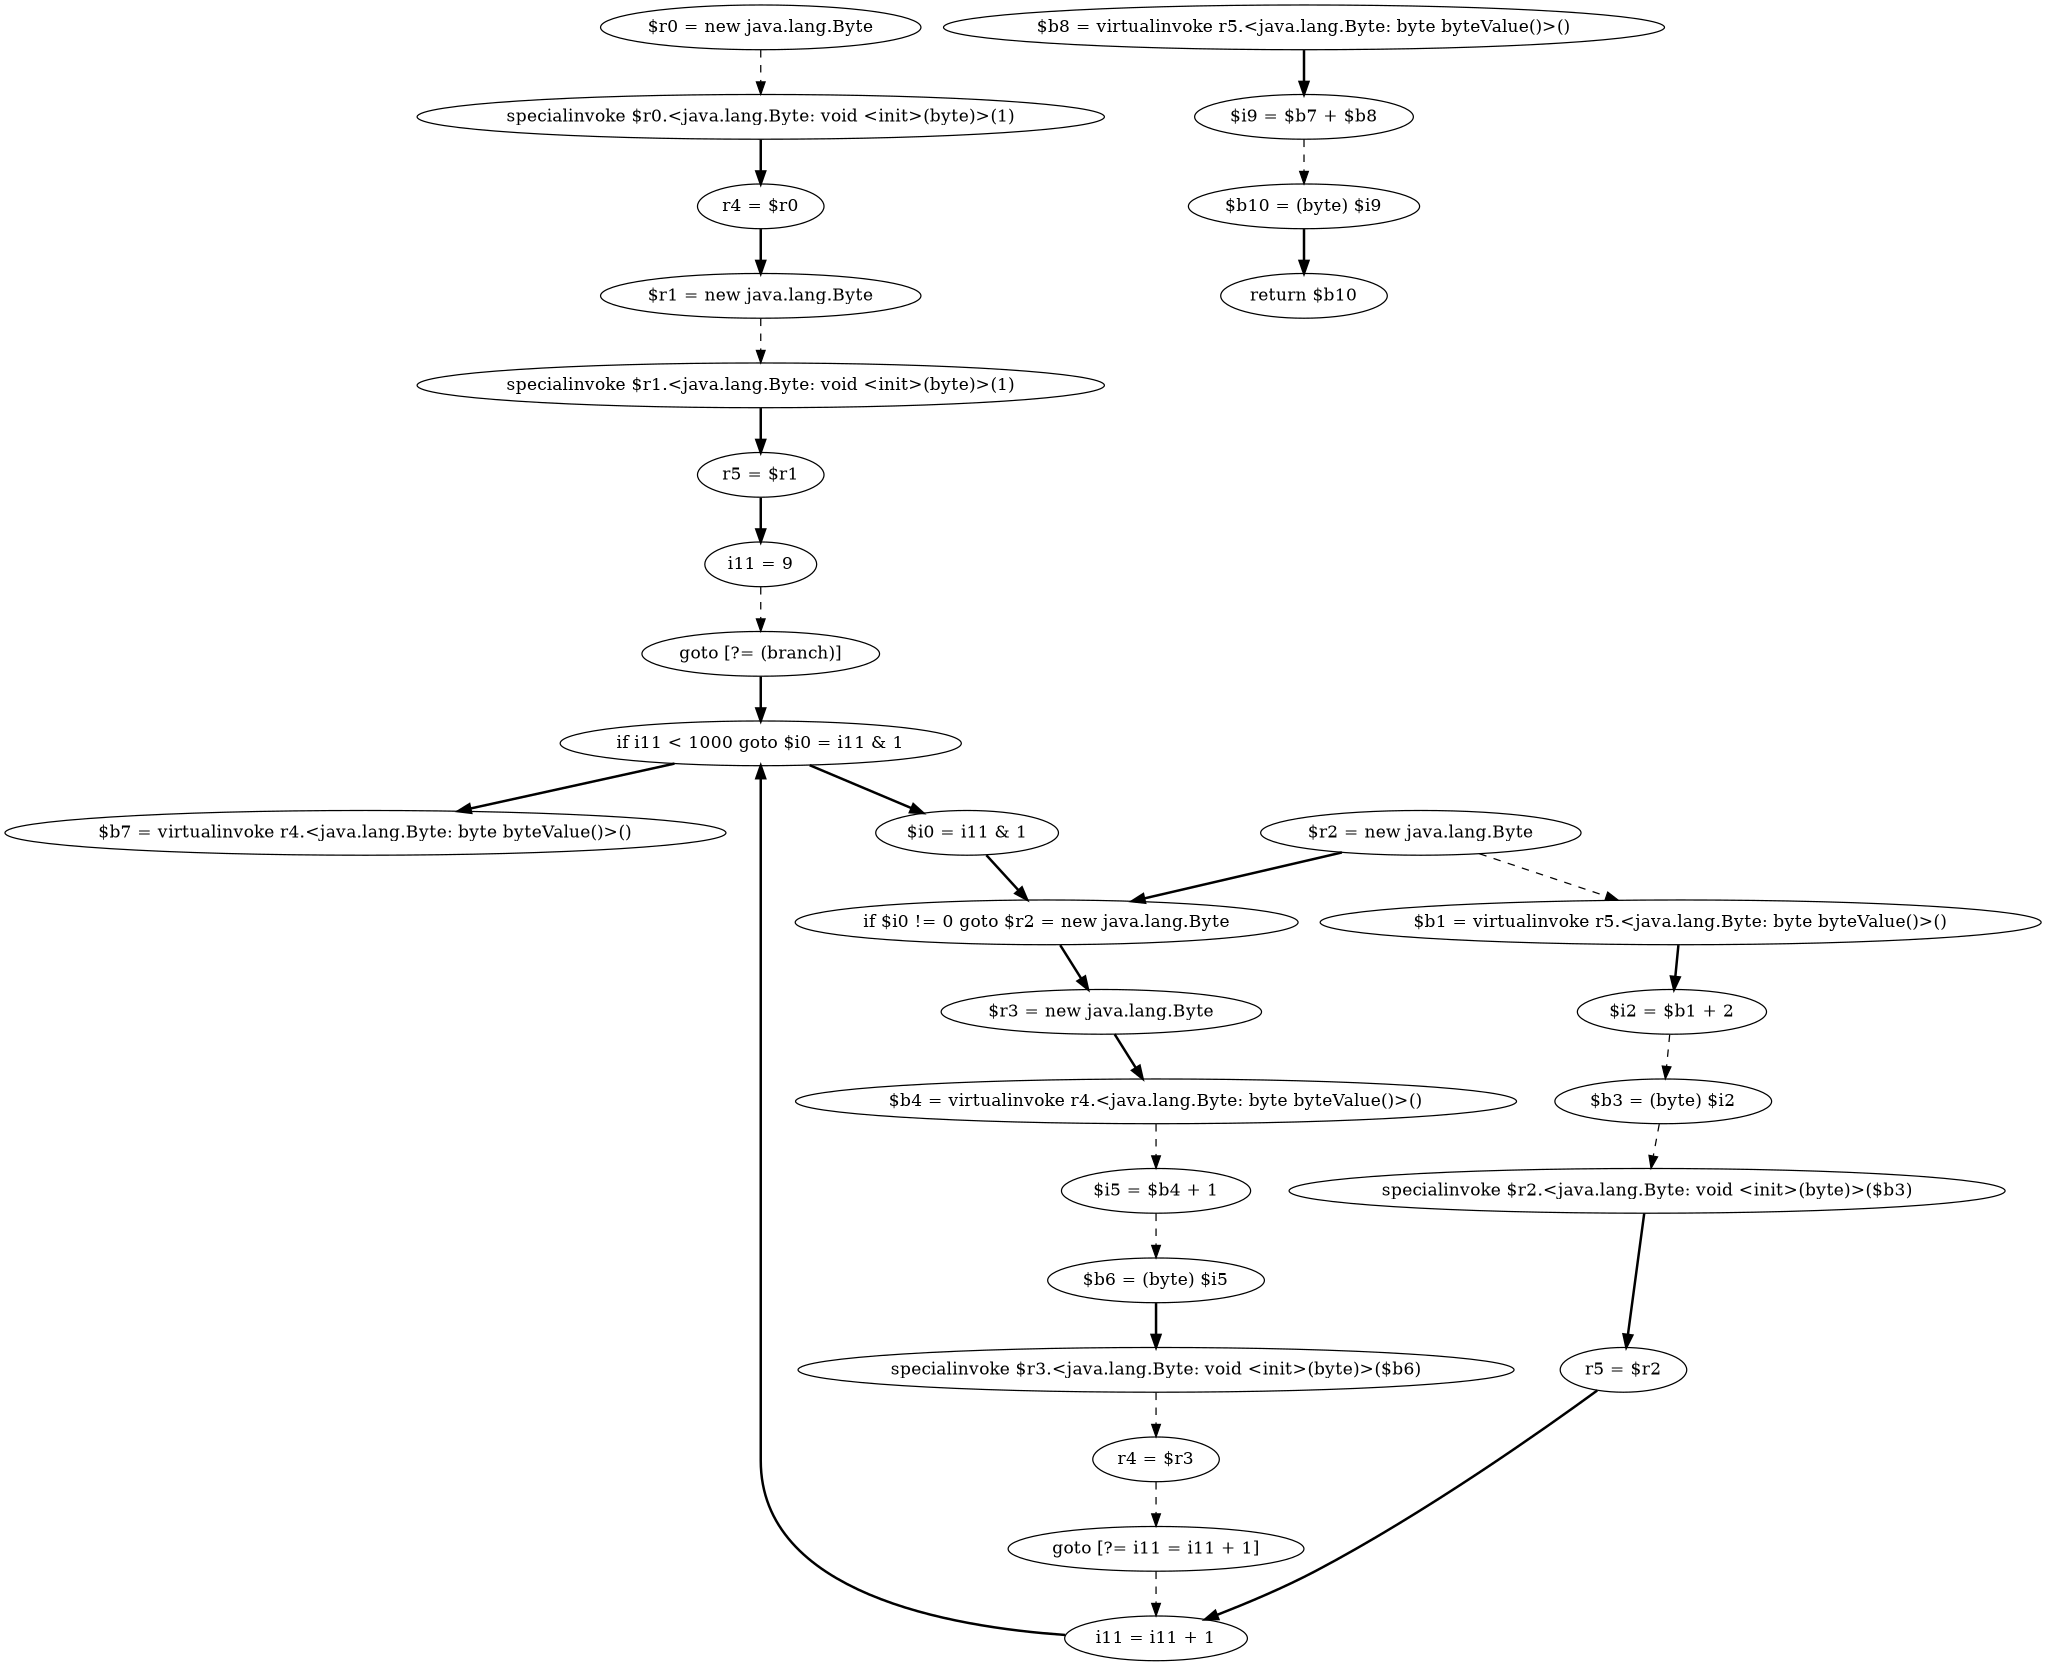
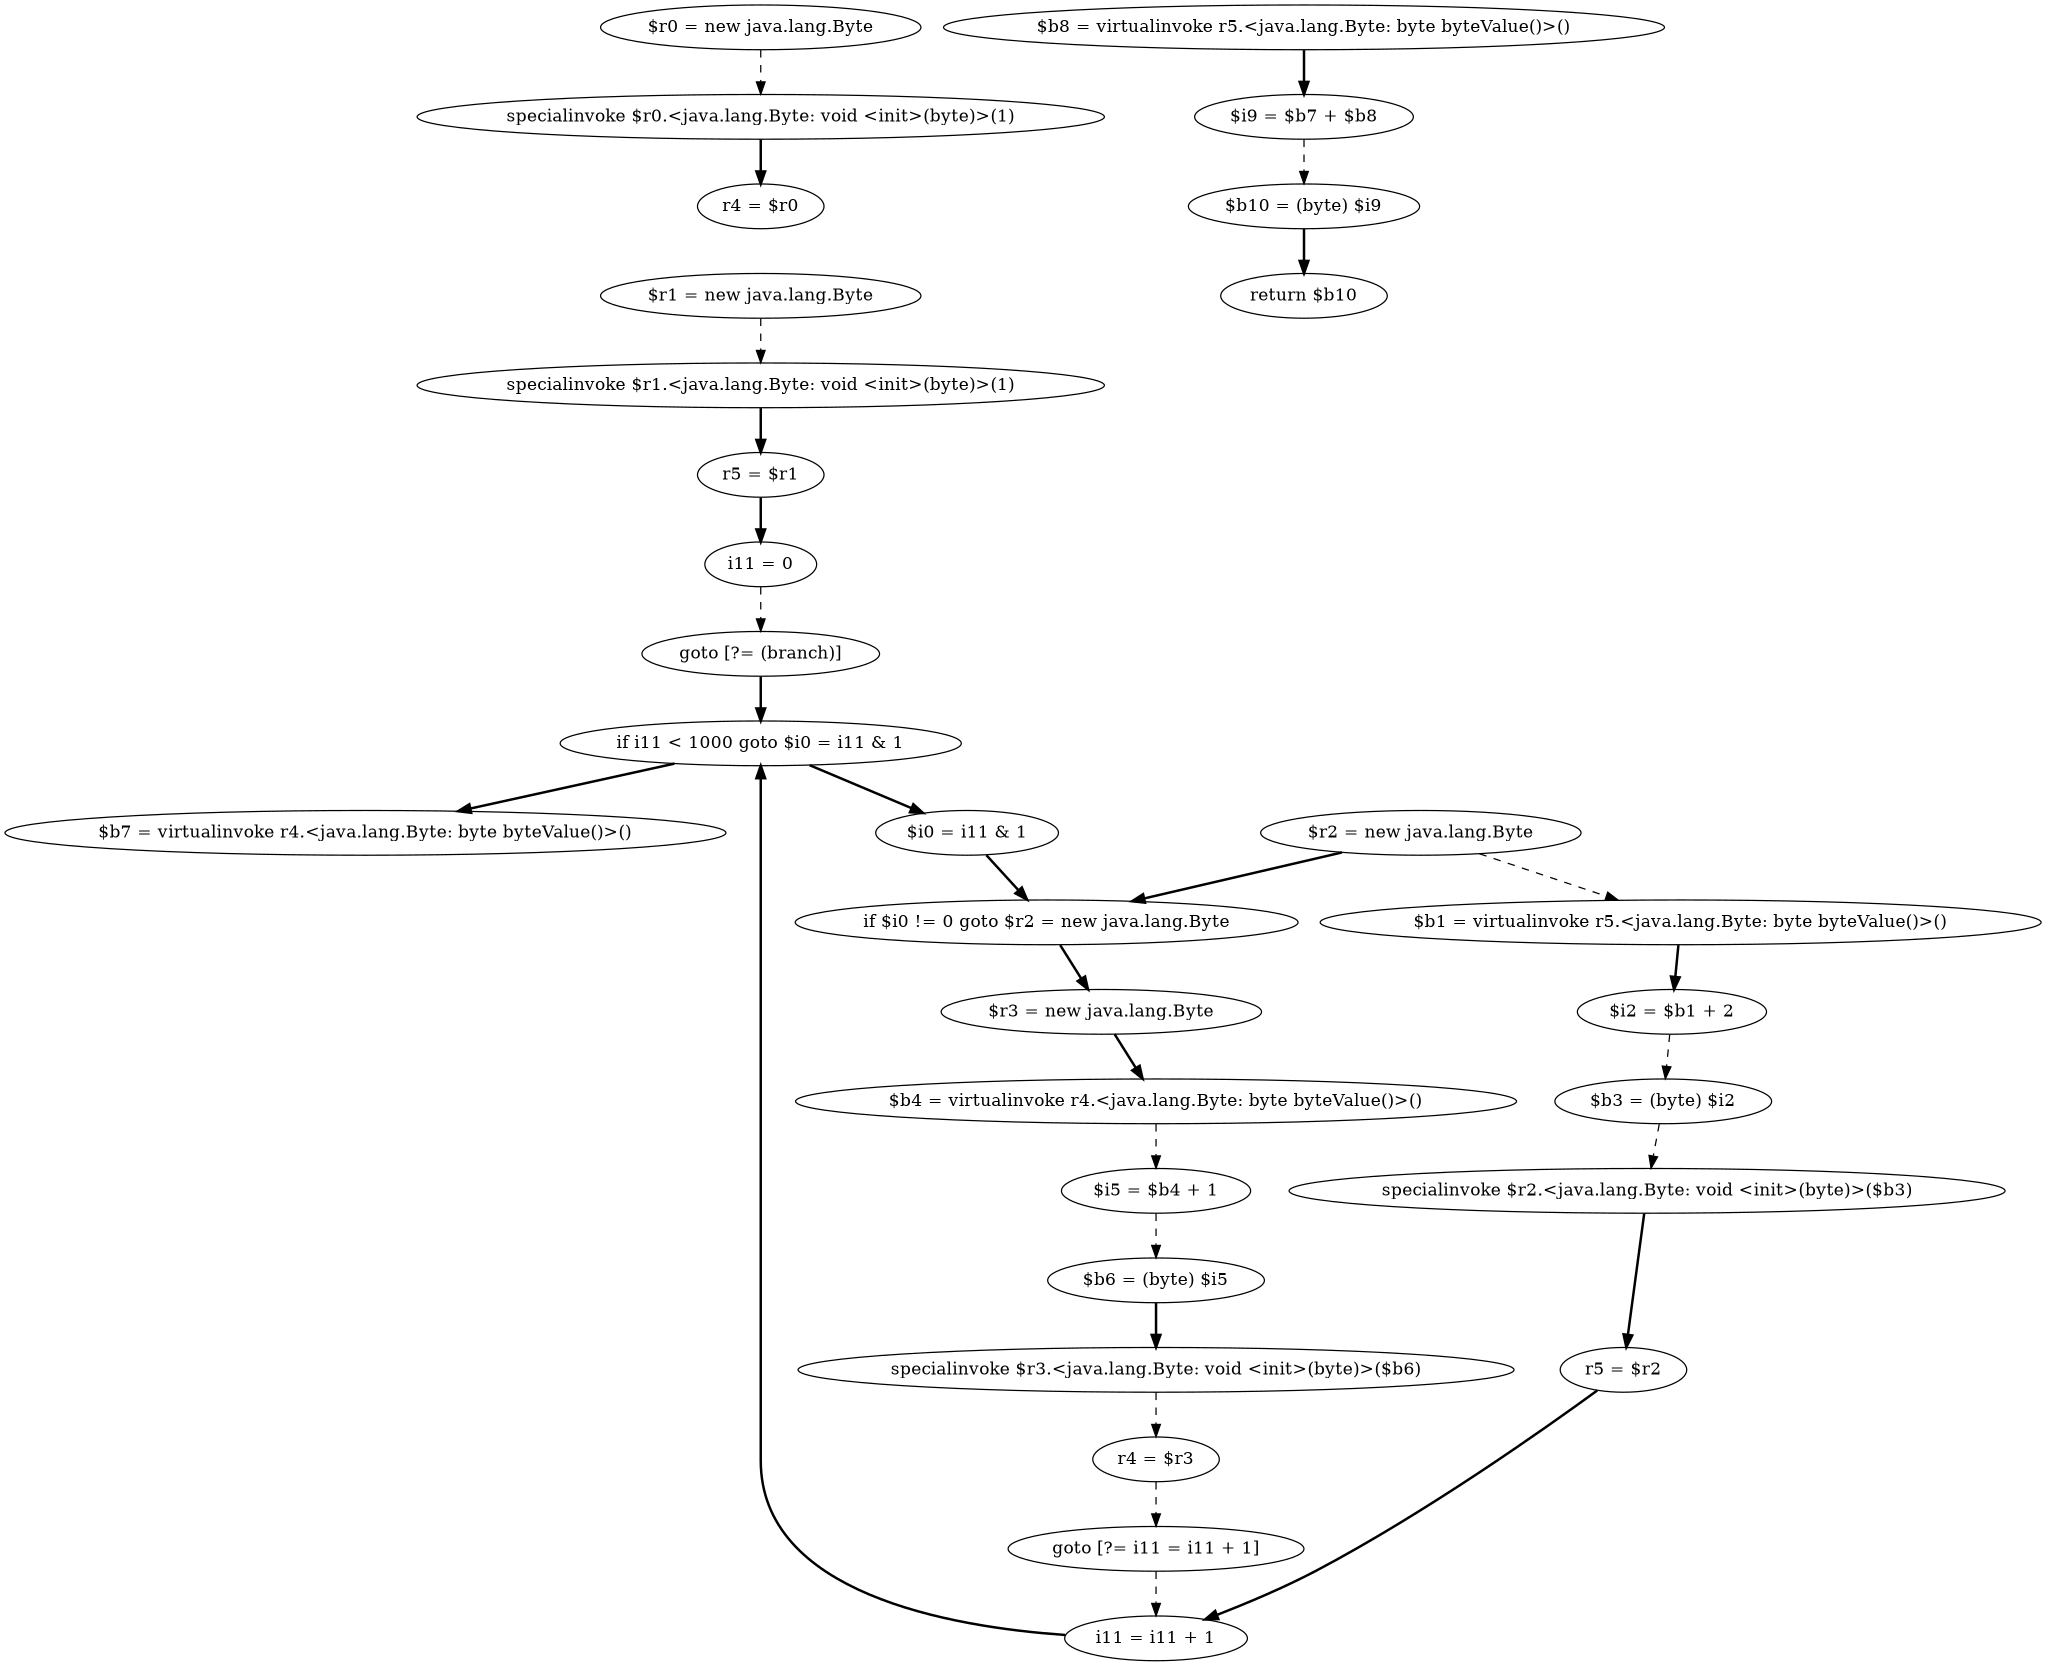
edge "r4 = $r0" -> "$r1 = new java.lang.Byte": removed
node "i11 = 9": label "i11 = 9" -> "i11 = 0"
